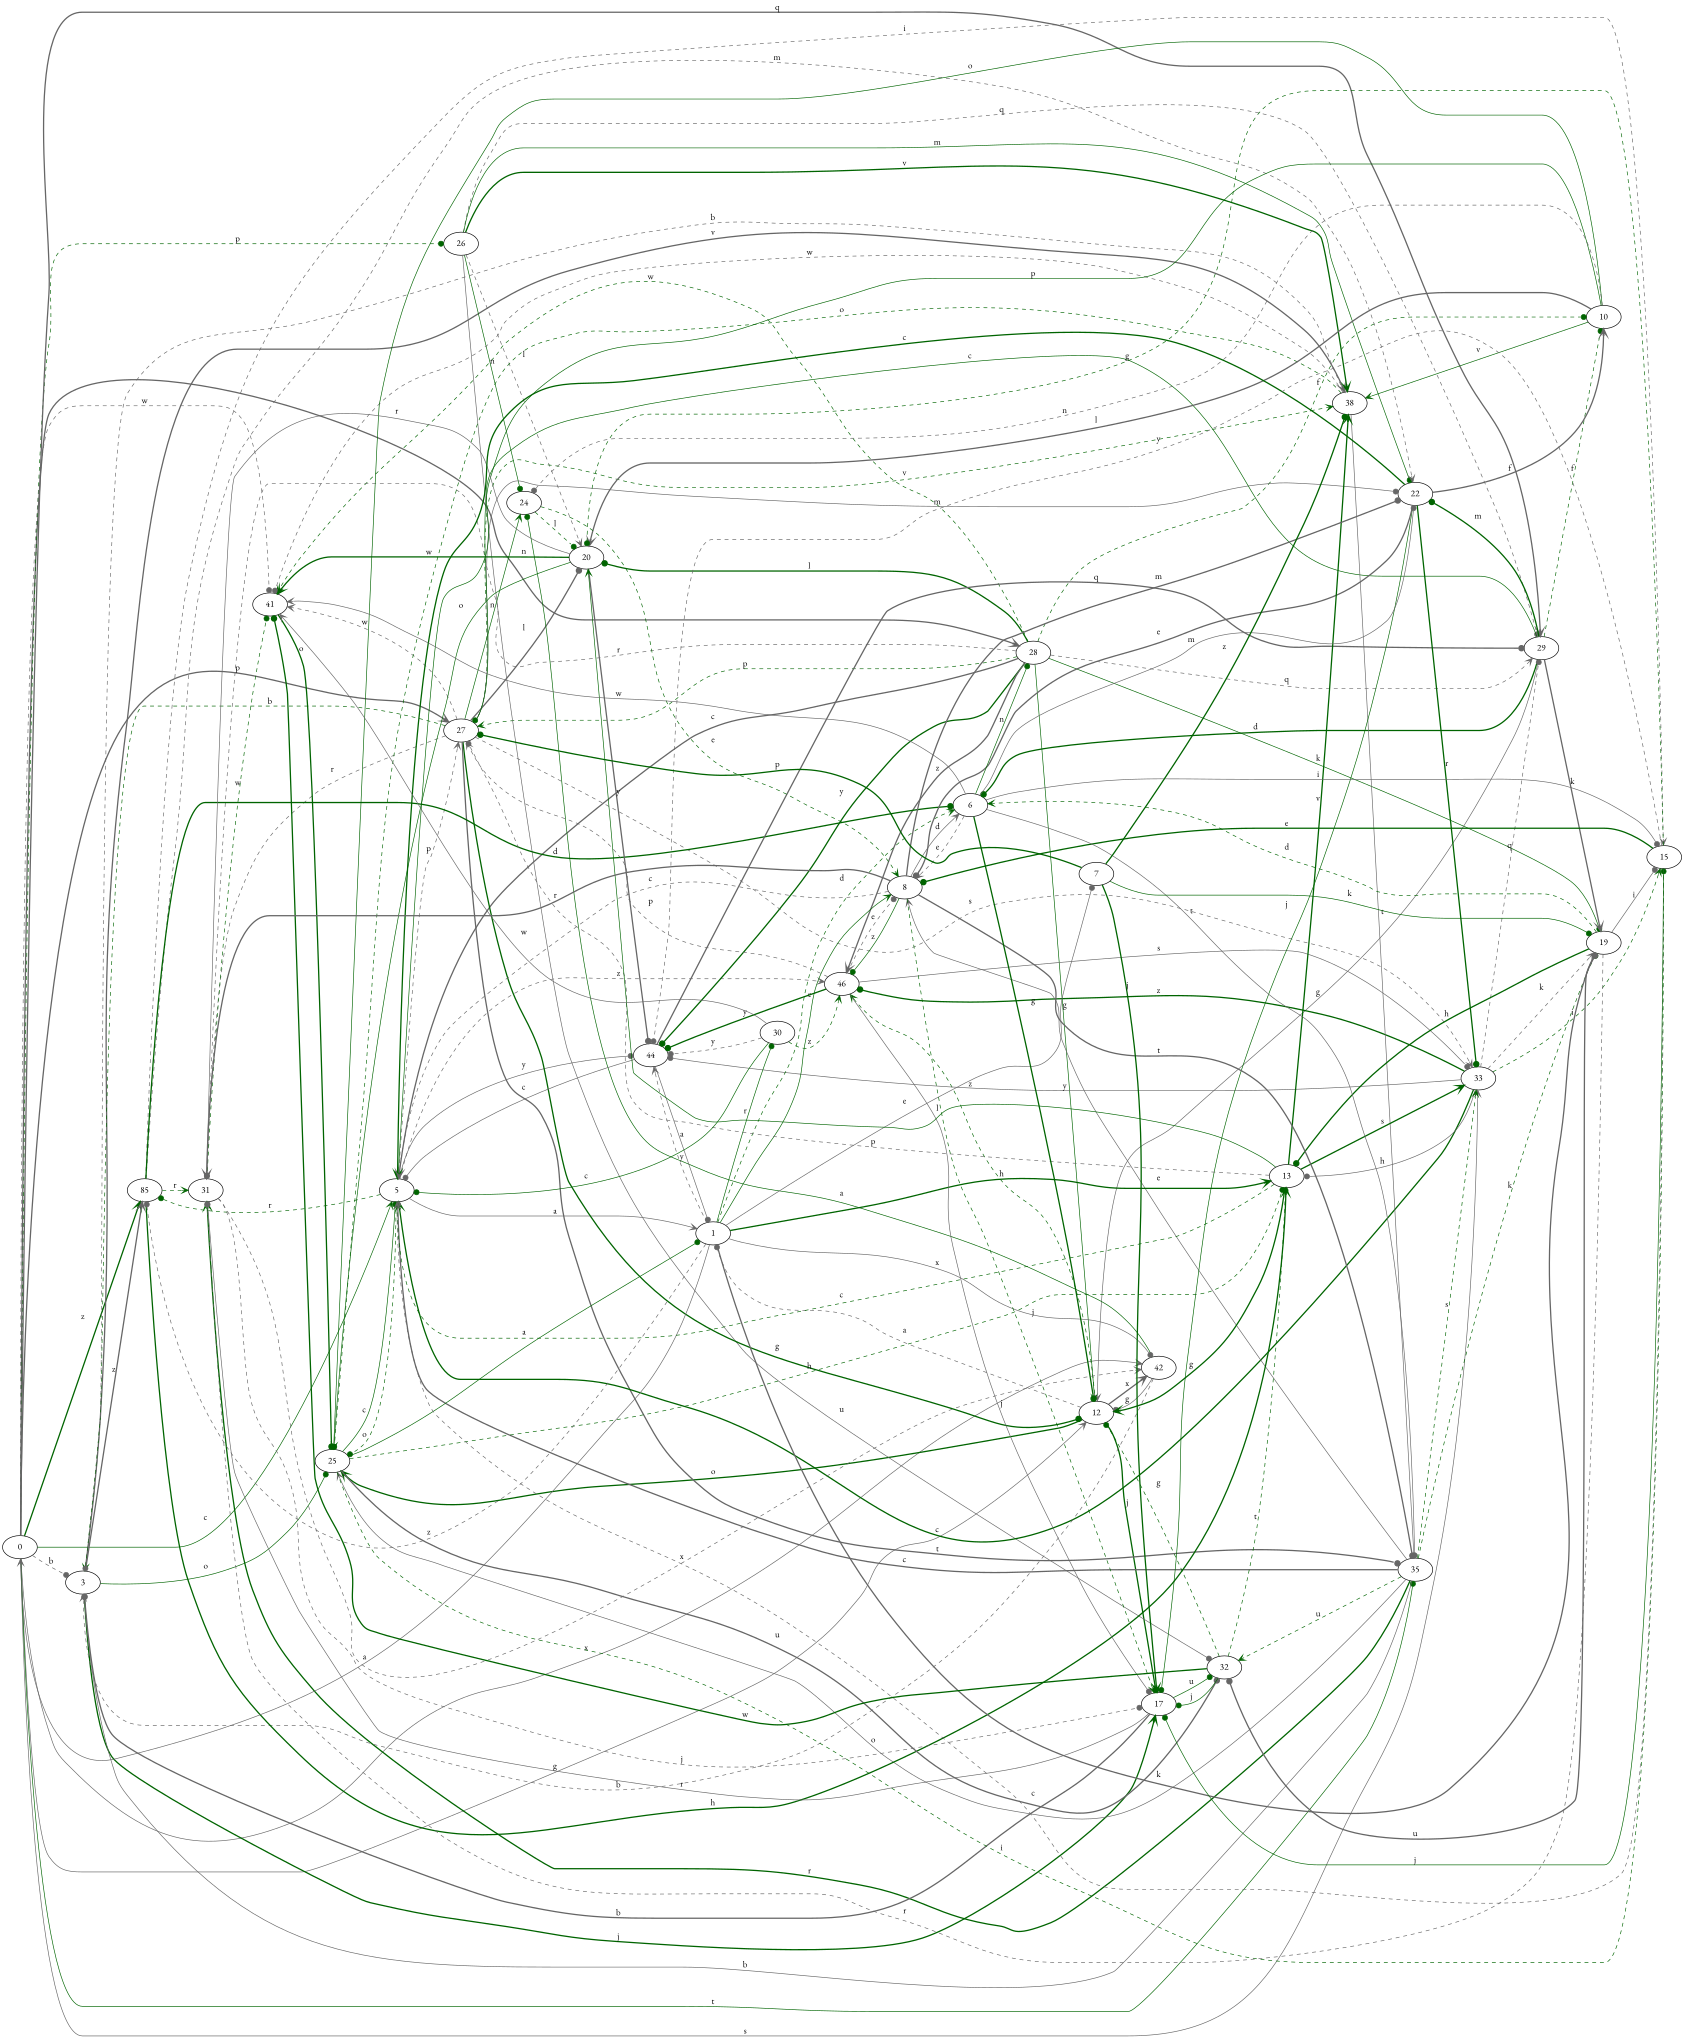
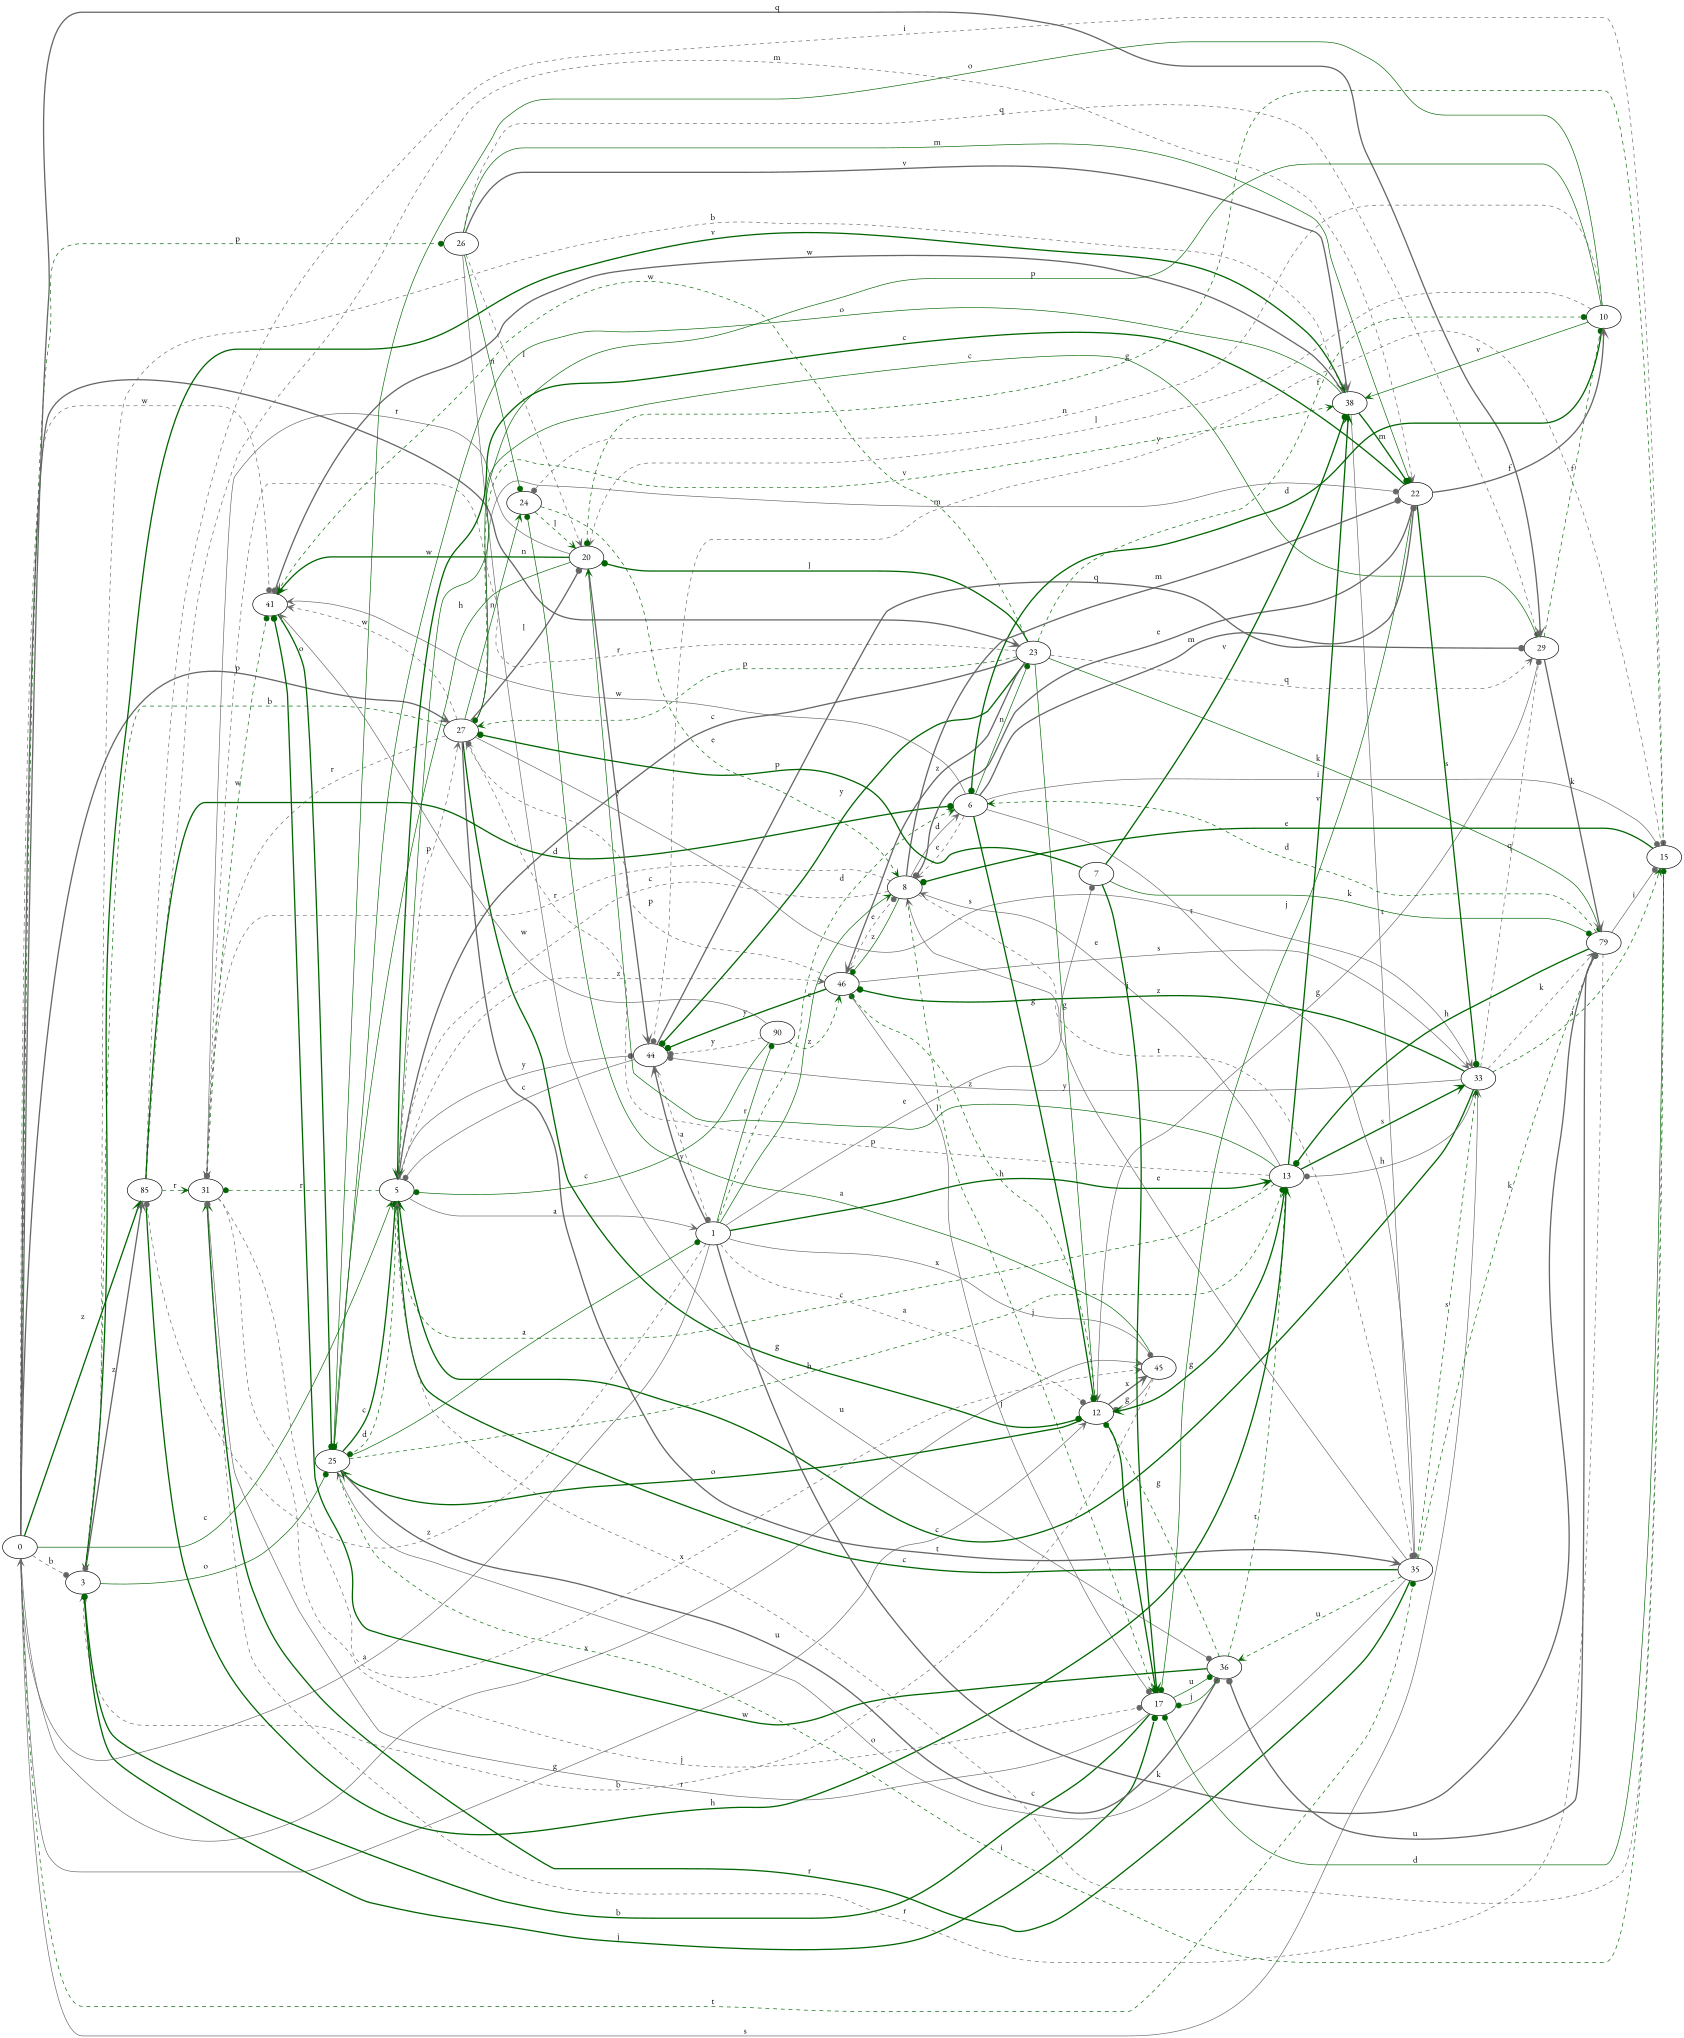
edge "85" -> "15": arrowhead vee -> dot
edge "26" -> "38": color darkgreen -> gray40
edge "38" -> "41": style dashed -> bold
edge "3" -> "38": color gray40 -> darkgreen
edge "10" -> "20": style bold -> dashed
edge "38" -> "25": style dashed -> solid
edge "24" -> "20": arrowhead dot -> vee
edge "29" -> "22": now "38" -> "22"
edge "20" -> "25": label "o" -> "h"
edge "6" -> "22": style solid -> bold
edge "7" -> "38": label "z" -> "v"
node "28": label "28" -> "23"
edge "29" -> "6": now "10" -> "6"
edge "22" -> "33": label "r" -> "s"
edge "20" -> "44": arrowhead dot -> vee
edge "27" -> "33": style dashed -> solid
edge "8" -> "31": style bold -> dashed
node "19": label "19" -> "79"
edge "46" -> "33": arrowhead dot -> vee
edge "13" -> "8": added, label "e"
node "30": label "30" -> "90"
edge "8" -> "35": style bold -> dashed
edge "44" -> "1": style solid -> dashed
edge "1" -> "44": style dashed -> bold
edge "12" -> "46": arrowhead vee -> dot
edge "5" -> "85": now "5" -> "31"
edge "25" -> "5": style solid -> bold
edge "12" -> "1": reversed
node "42": label "42" -> "45"
edge "5" -> "25": label "o" -> "d"
edge "27" -> "35": arrowhead dot -> vee
edge "35" -> "5": color gray40 -> darkgreen
node "32": label "32" -> "36"
edge "15" -> "17": label "j" -> "d"
edge "17" -> "3": color gray40 -> darkgreen
edge "3" -> "17": arrowhead vee -> dot
edge "35" -> "3": removed, label "b"
edge "0" -> "35": style solid -> dashed
